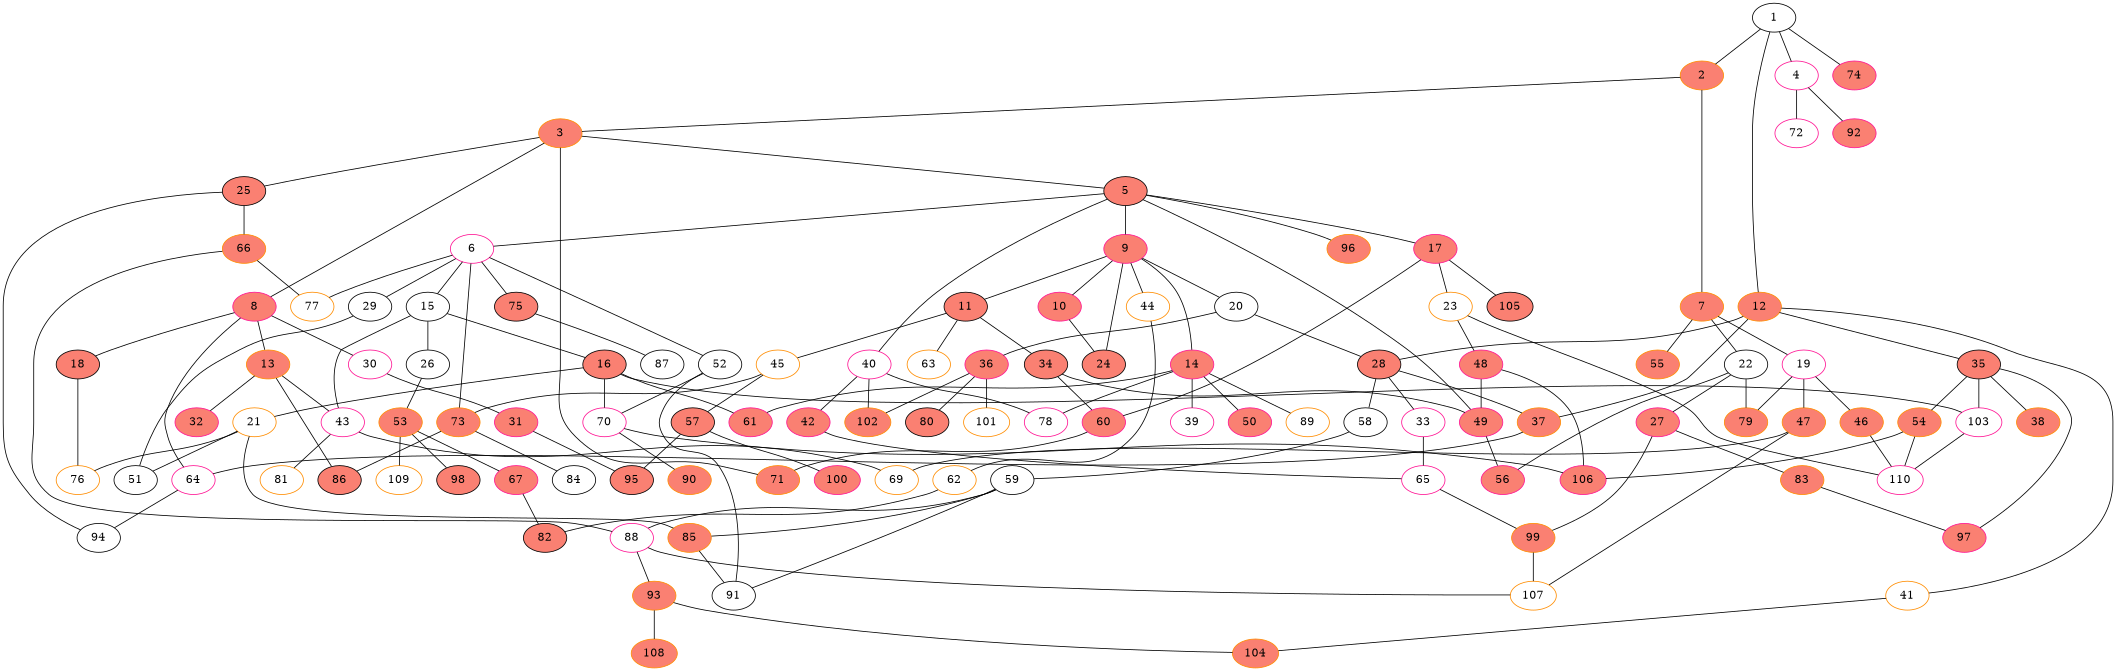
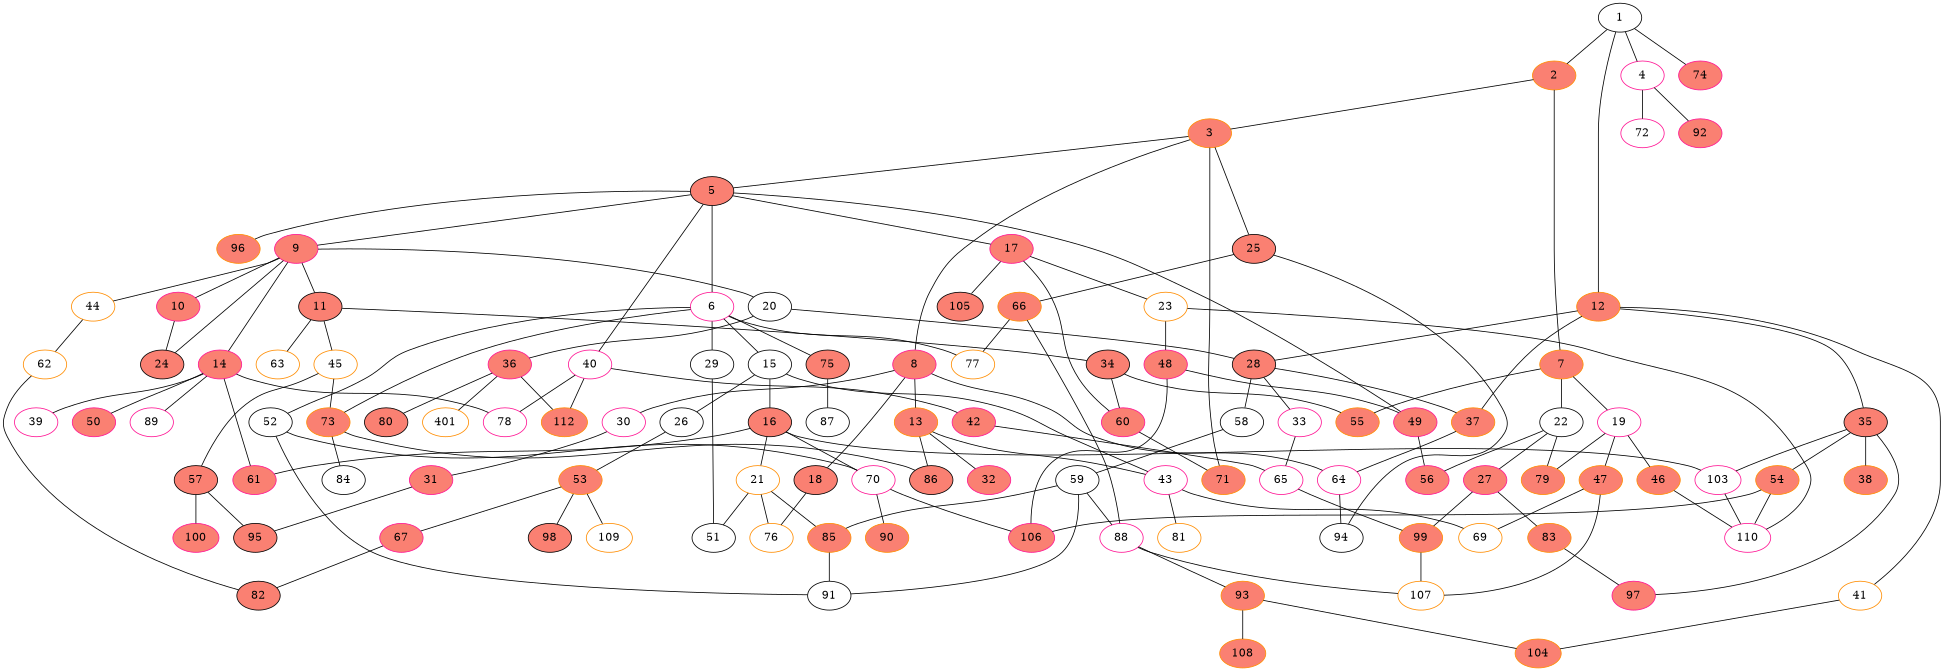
edge "34" -- "49": now "34" -- "55"
node "102": label "102" -> "112"
node "101": label "101" -> "401"
node "89": color darkorange -> deeppink
